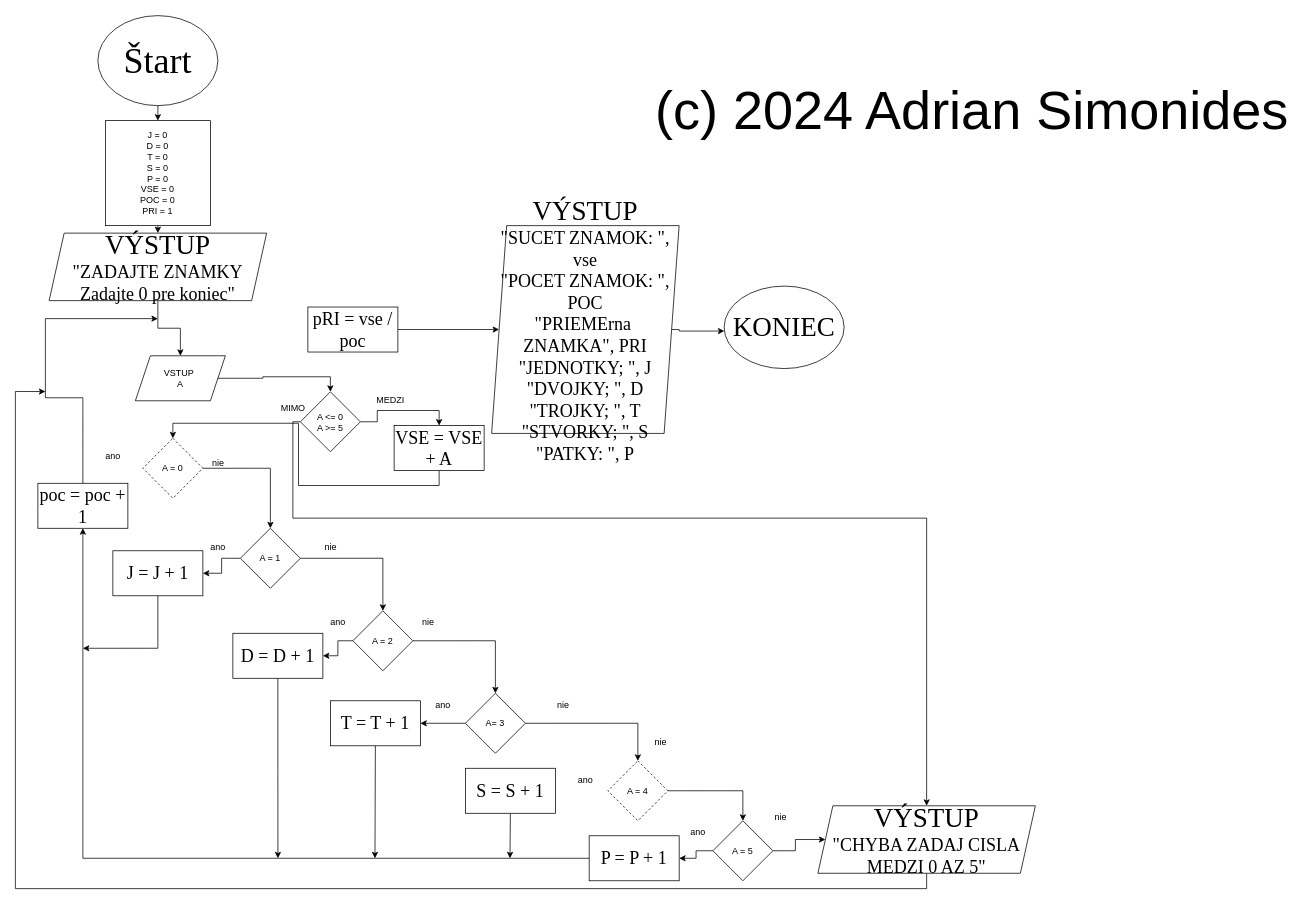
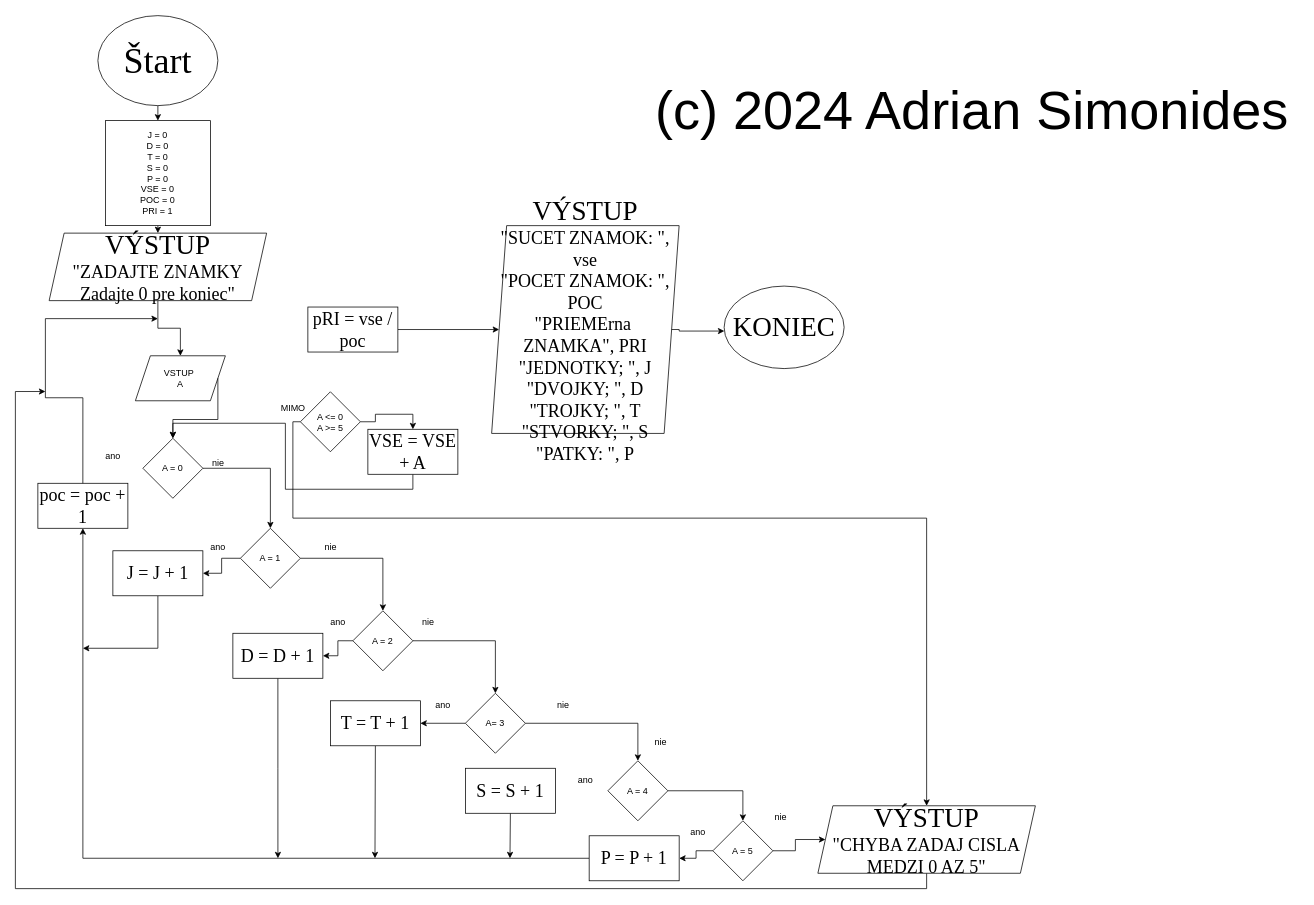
edge "VSTUP A" -> "A <= 0 A >= 5": now "VSTUP A" -> "A = 0"
node "MEDZI": removed
node "VSE = VSE + A": moved (439, 448) -> (413, 452)
node "A = 0": style dashed -> solid
node "A = 4": style dashed -> solid
